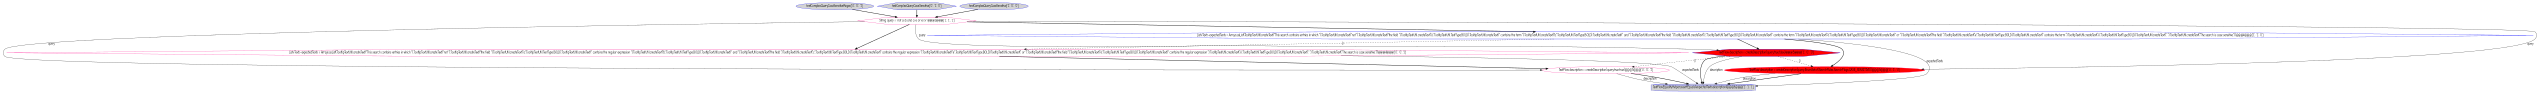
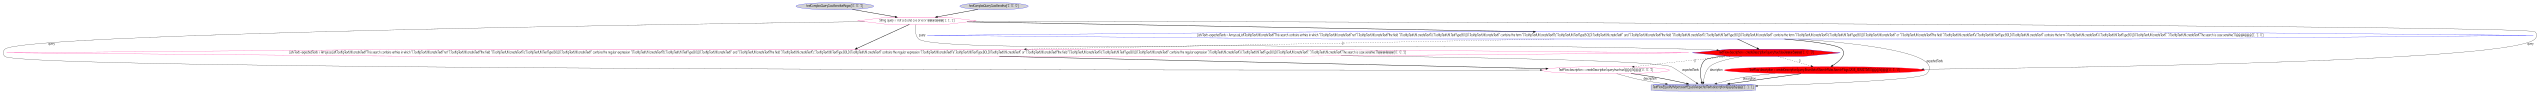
node "testComplexQueryCaseSensitive['0', '1', '0']": removed
